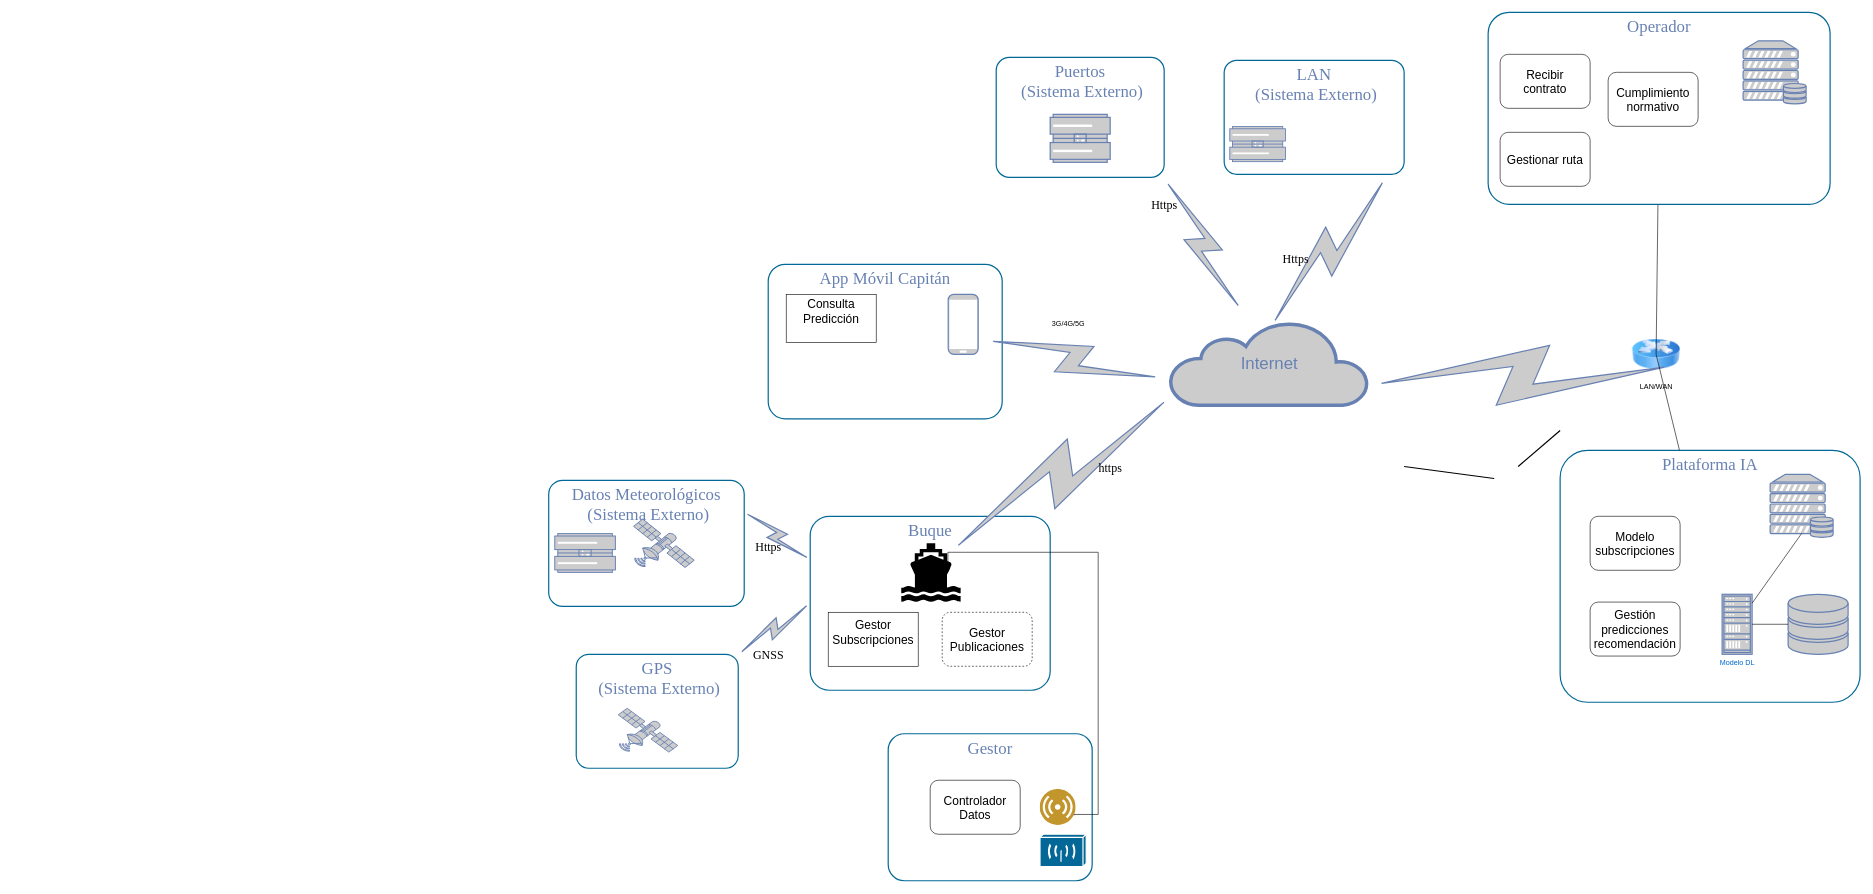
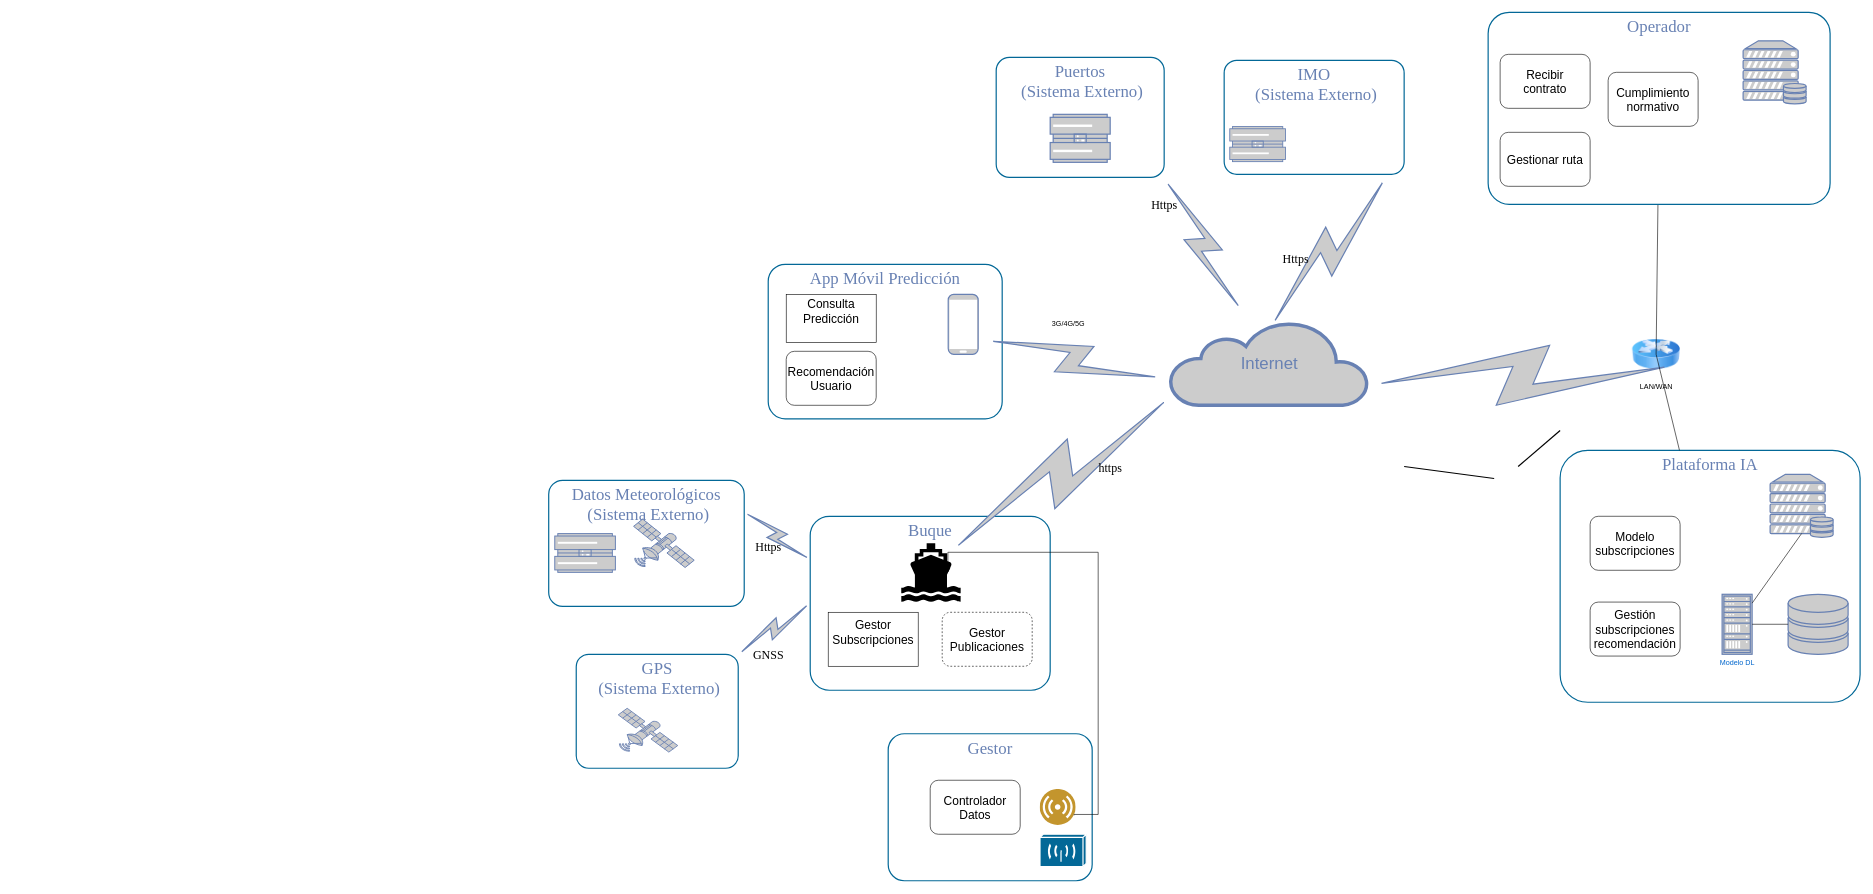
node "LAN (Sistema Externo)": label "LAN (Sistema Externo)" -> "IMO (Sistema Externo)"
node "App Móvil Capitán": label "App Móvil Capitán" -> "App Móvil Predicción"
node "Recomendación Usuario": added
node "Gestión predicciones recomendación": label "Gestión predicciones recomendación" -> "Gestión subscripciones recomendación"
